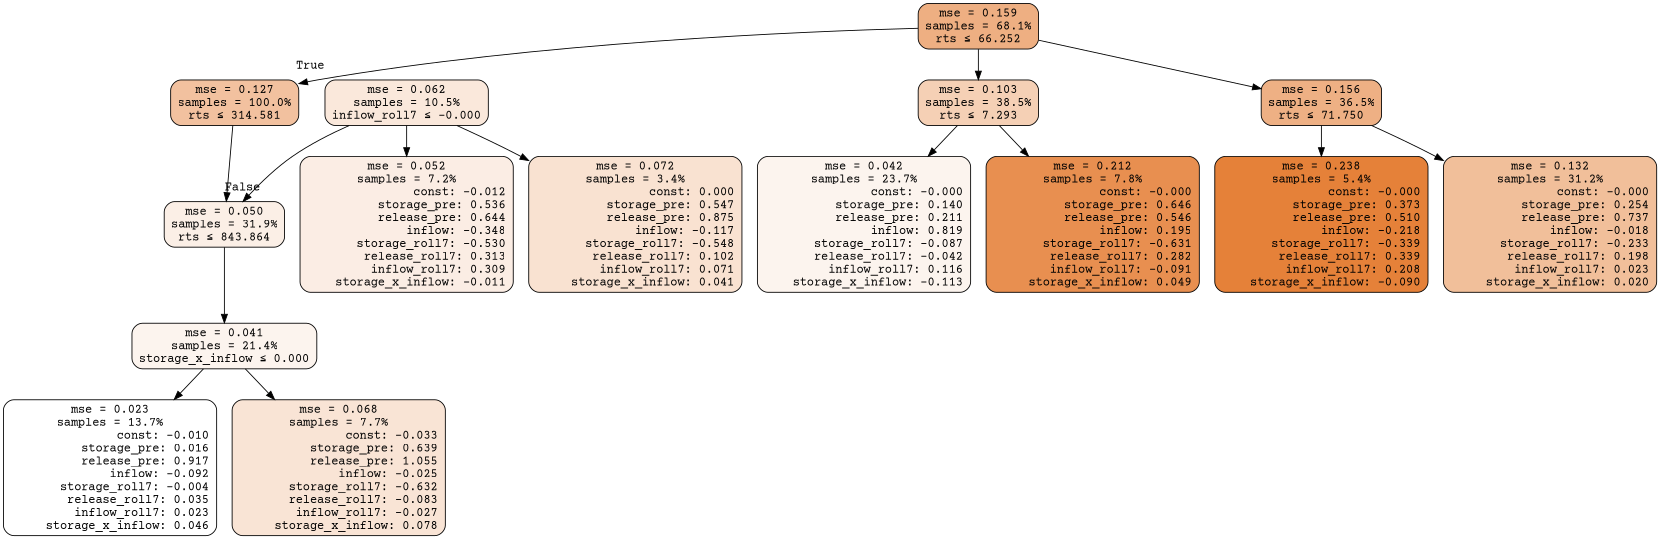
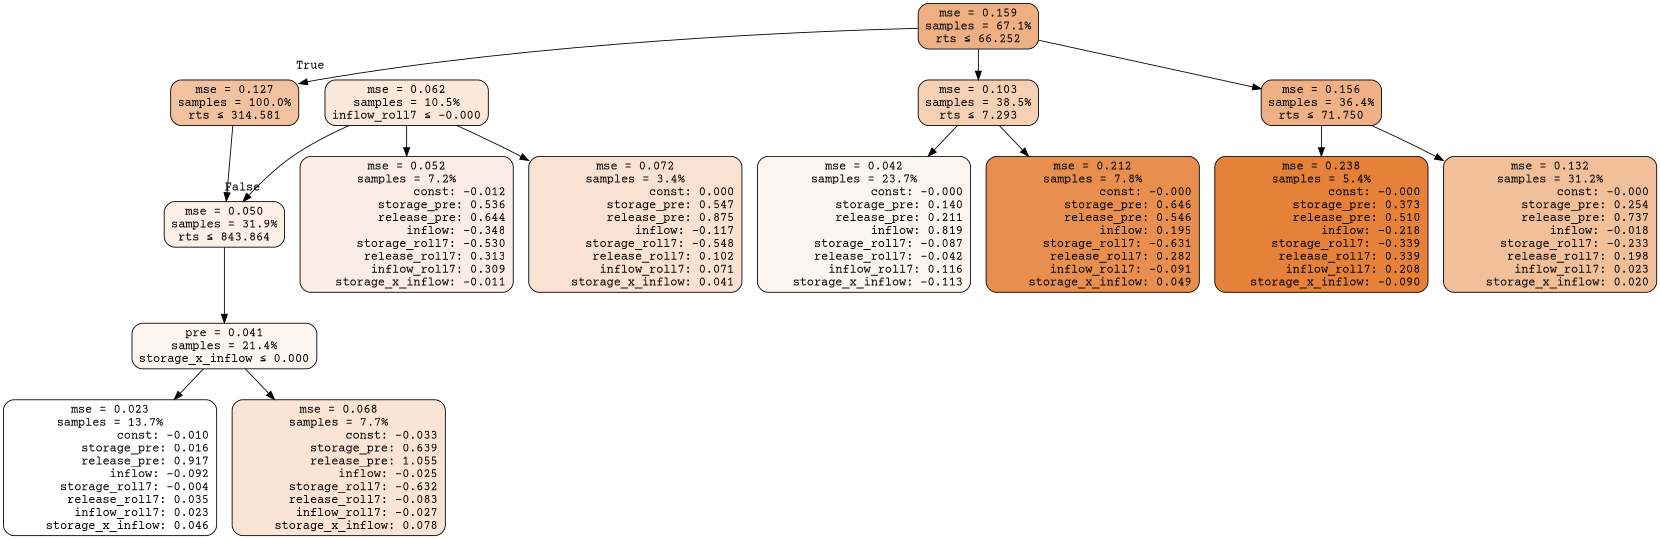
node "mse = 0.159 samples = 68.1% rts ≤ 66.252": label "mse = 0.159 samples = 68.1% rts ≤ 66.252" -> "mse = 0.159 samples = 67.1% rts ≤ 66.252"
node "mse = 0.156 samples = 36.5% rts ≤ 71.750": label "mse = 0.156 samples = 36.5% rts ≤ 71.750" -> "mse = 0.156 samples = 36.4% rts ≤ 71.750"
node "mse = 0.041 samples = 21.4% storage_x_inflow ≤ 0.000": label "mse = 0.041 samples = 21.4% storage_x_inflow ≤ 0.000" -> "pre = 0.041 samples = 21.4% storage_x_inflow ≤ 0.000"
